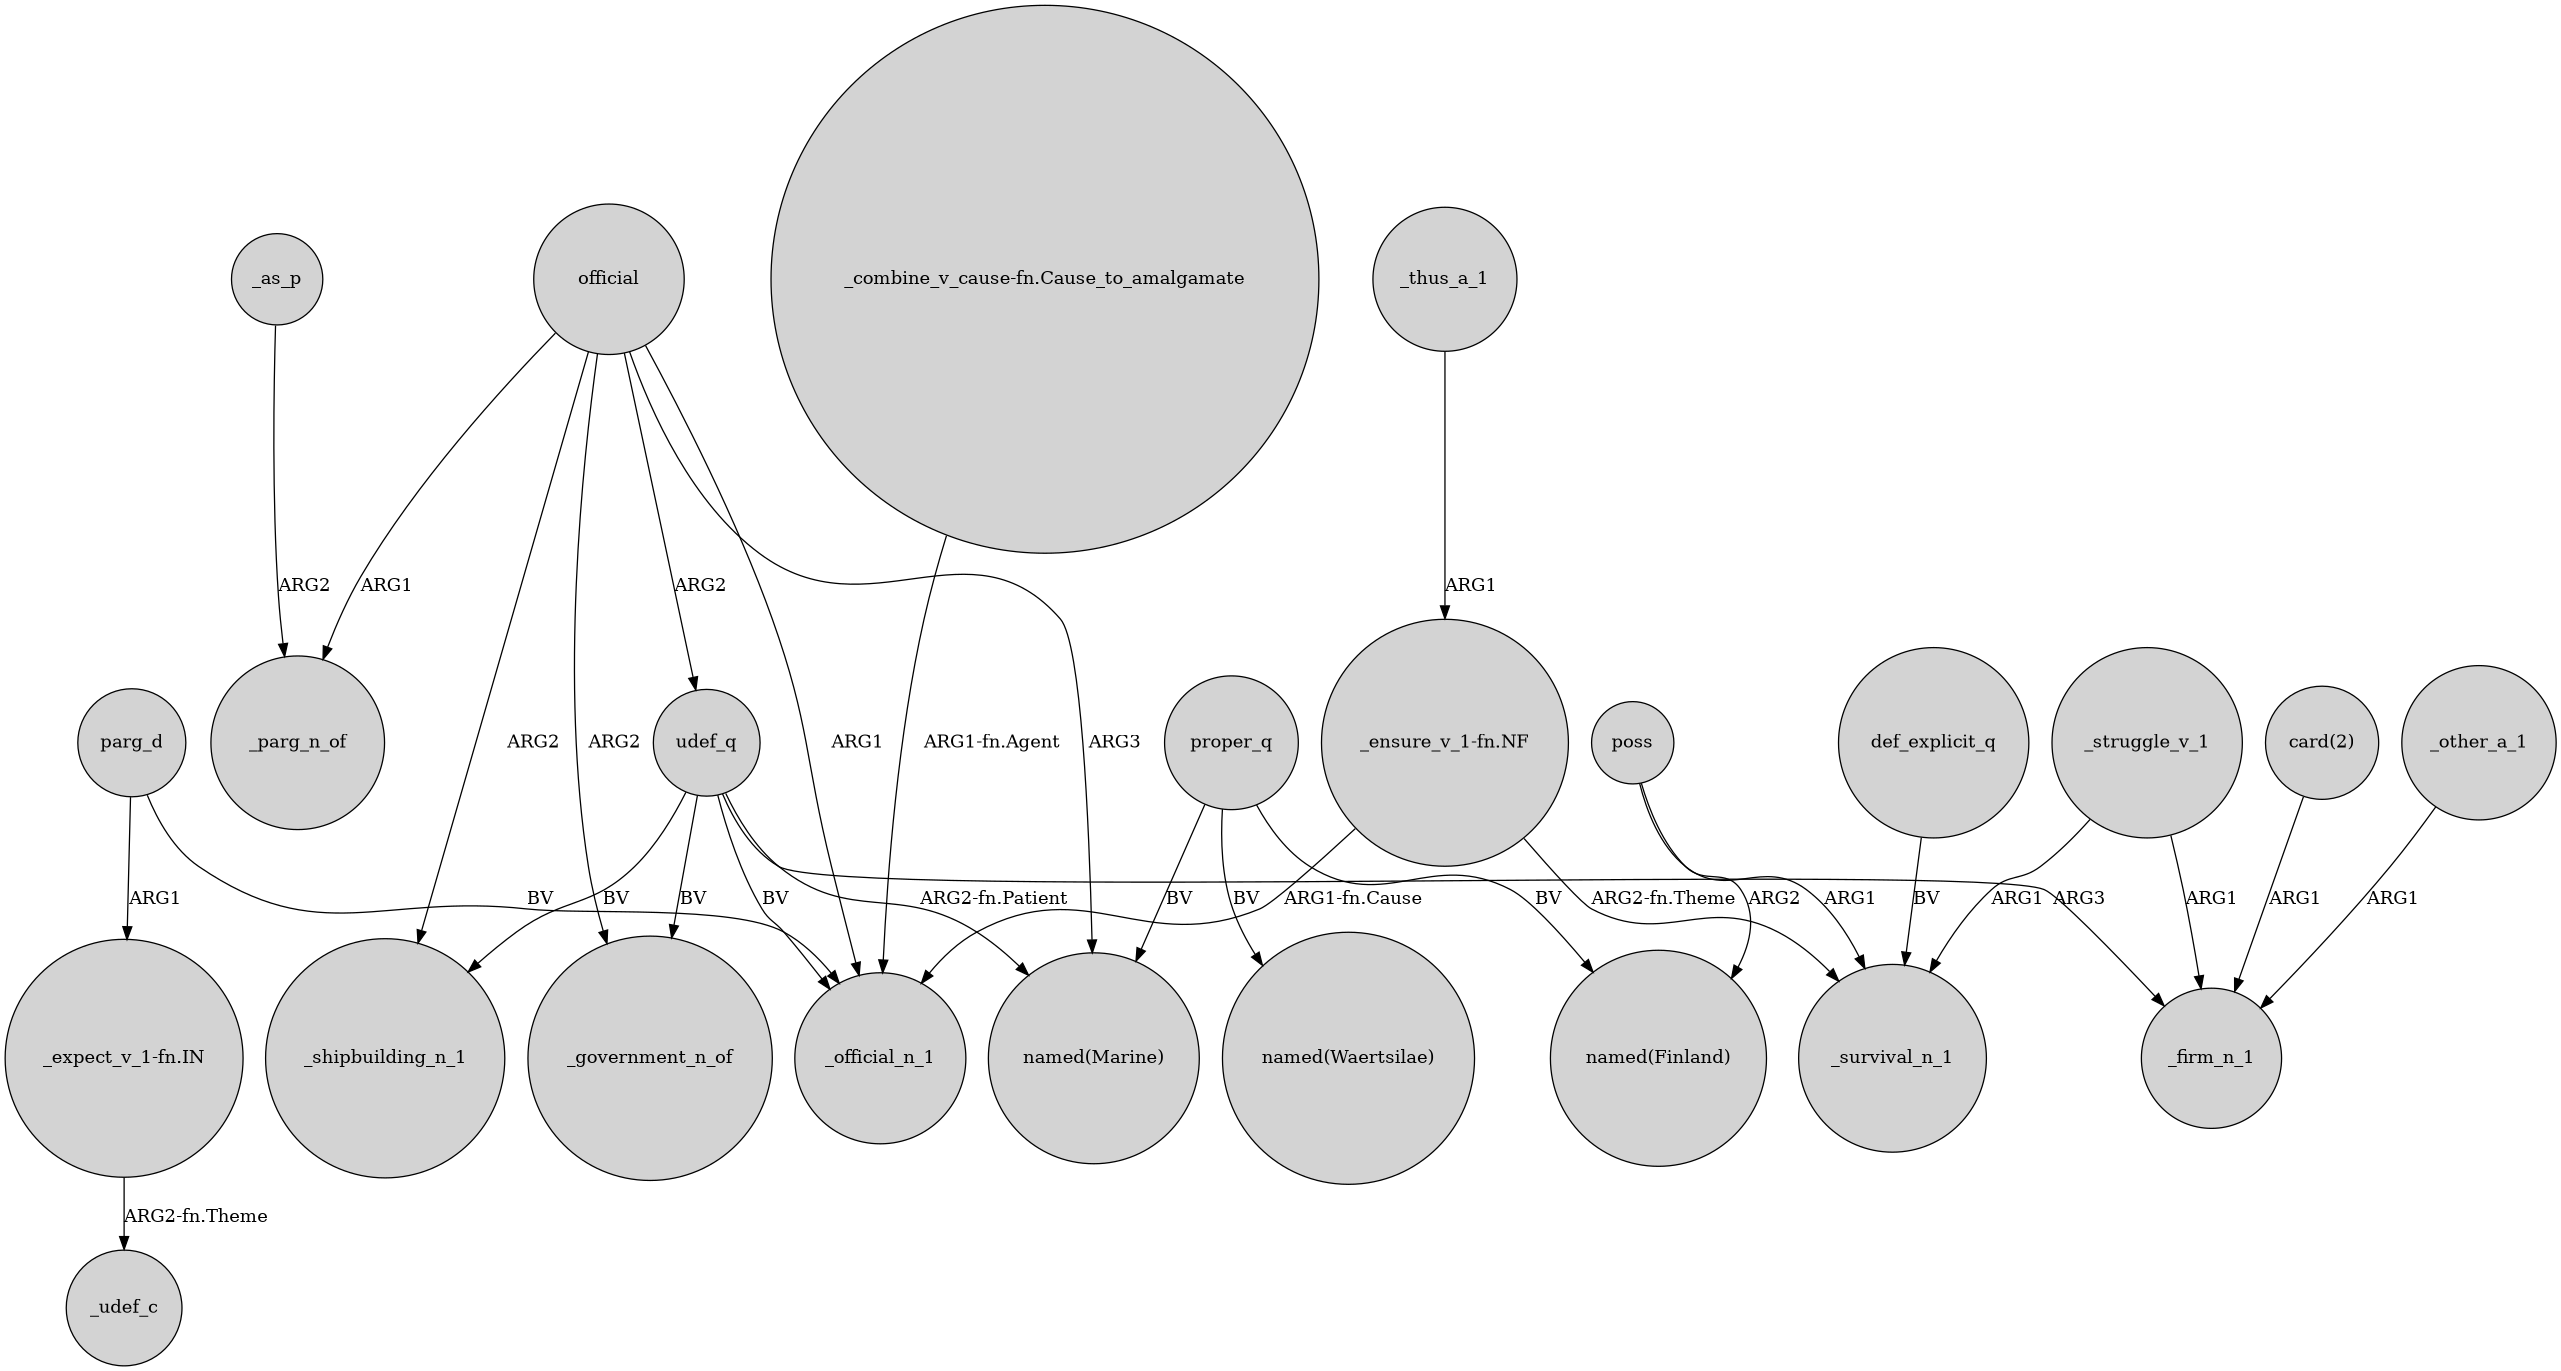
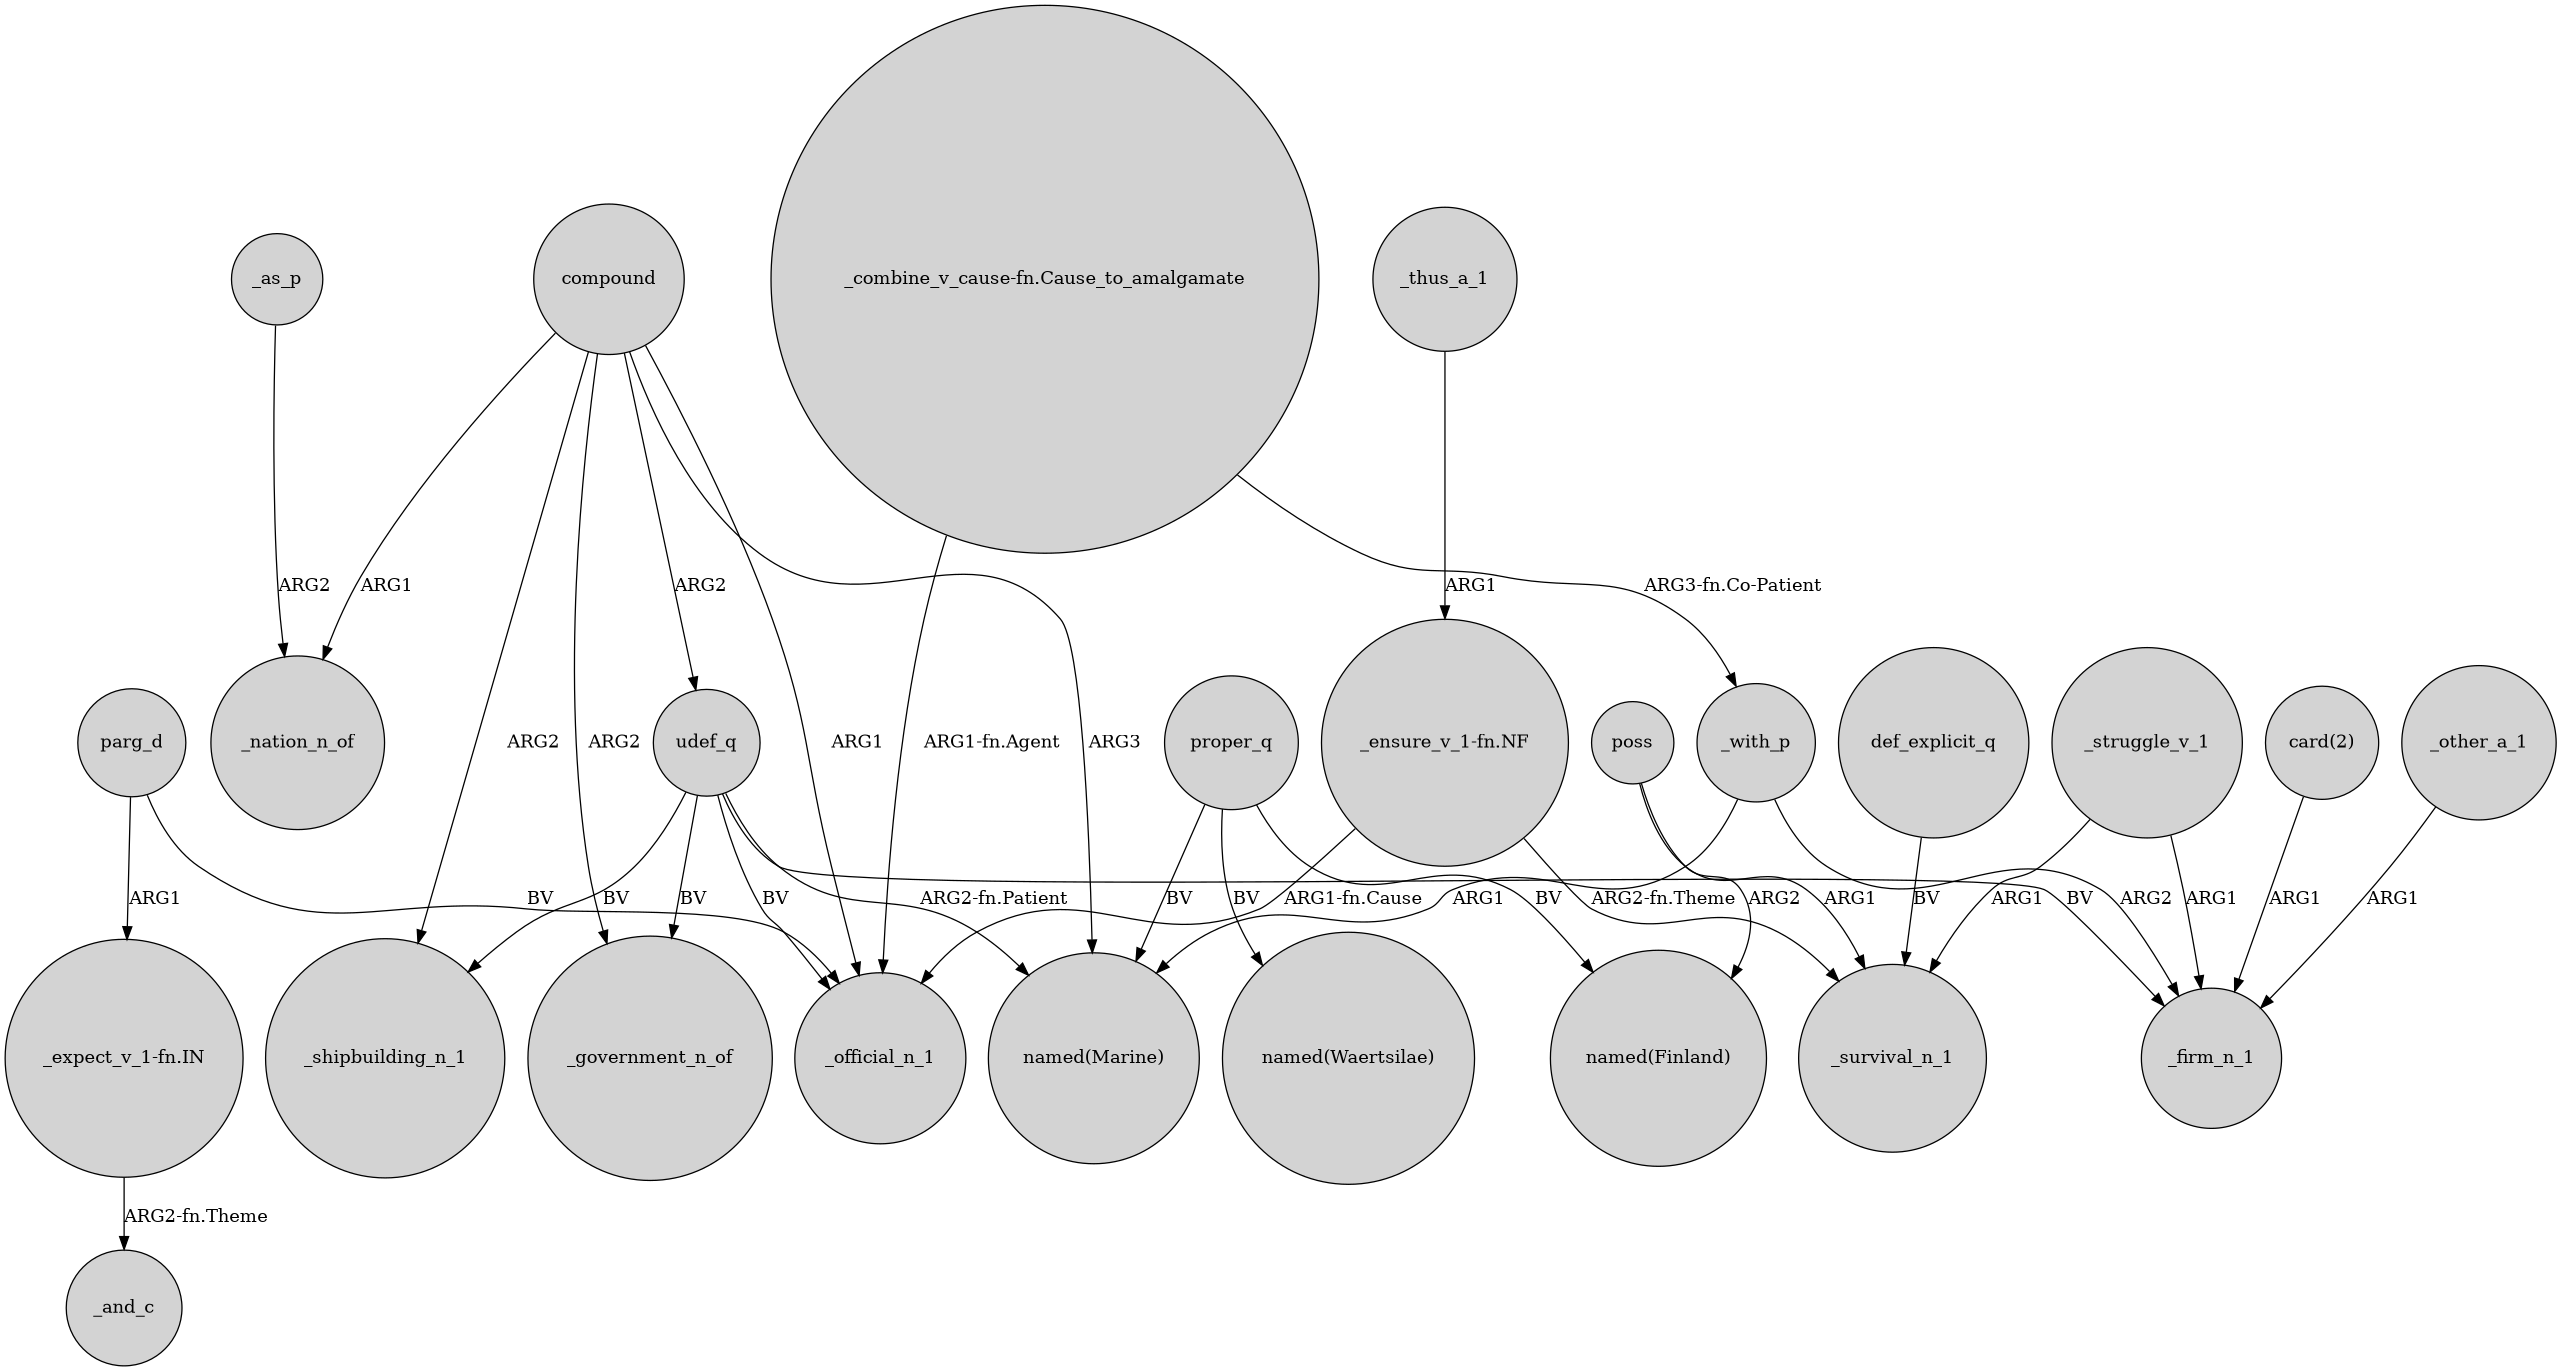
node "official": label "official" -> "compound"
node "_parg_n_of": label "_parg_n_of" -> "_nation_n_of"
node "_with_p": added
edge "udef_q" -> "_firm_n_1": label "ARG3" -> "BV"
node "_udef_c": label "_udef_c" -> "_and_c"
